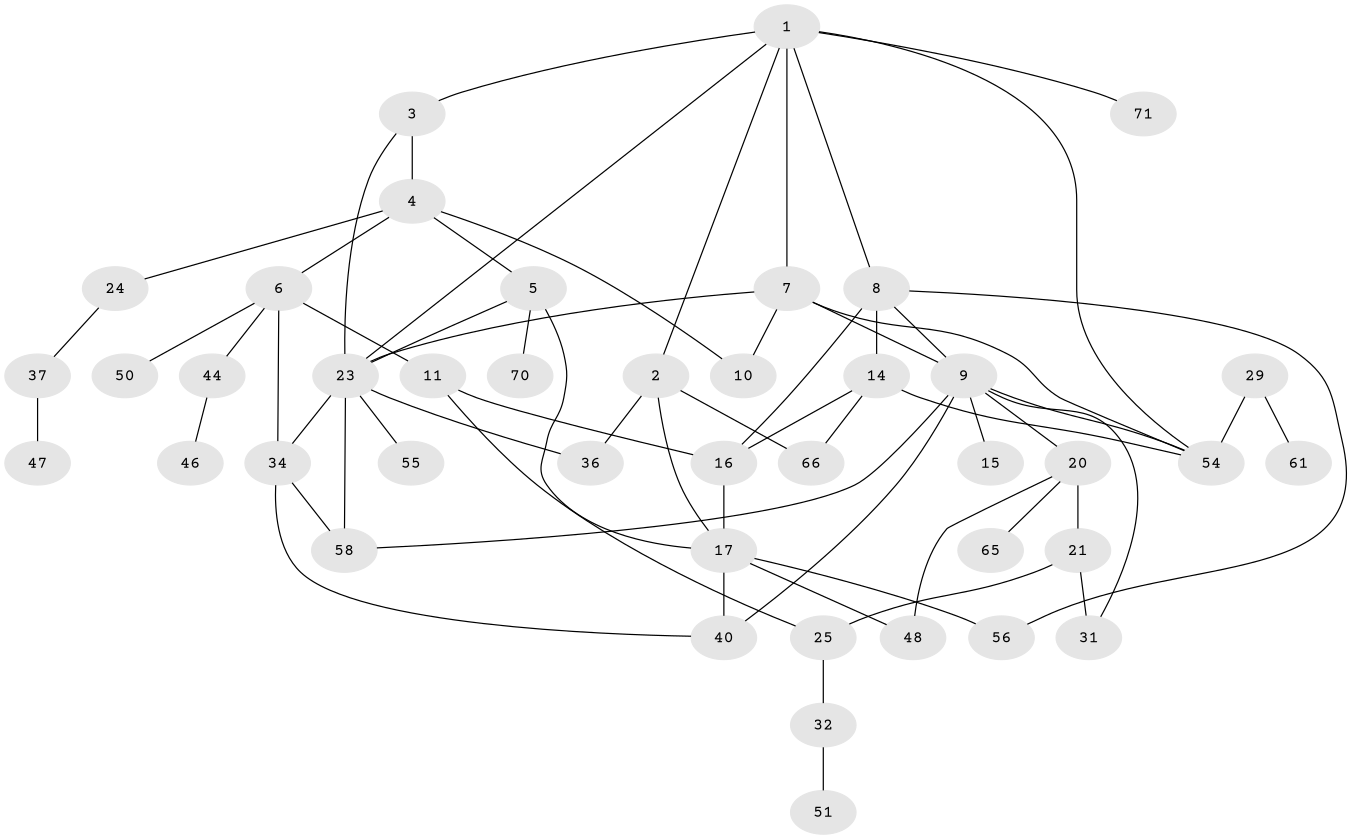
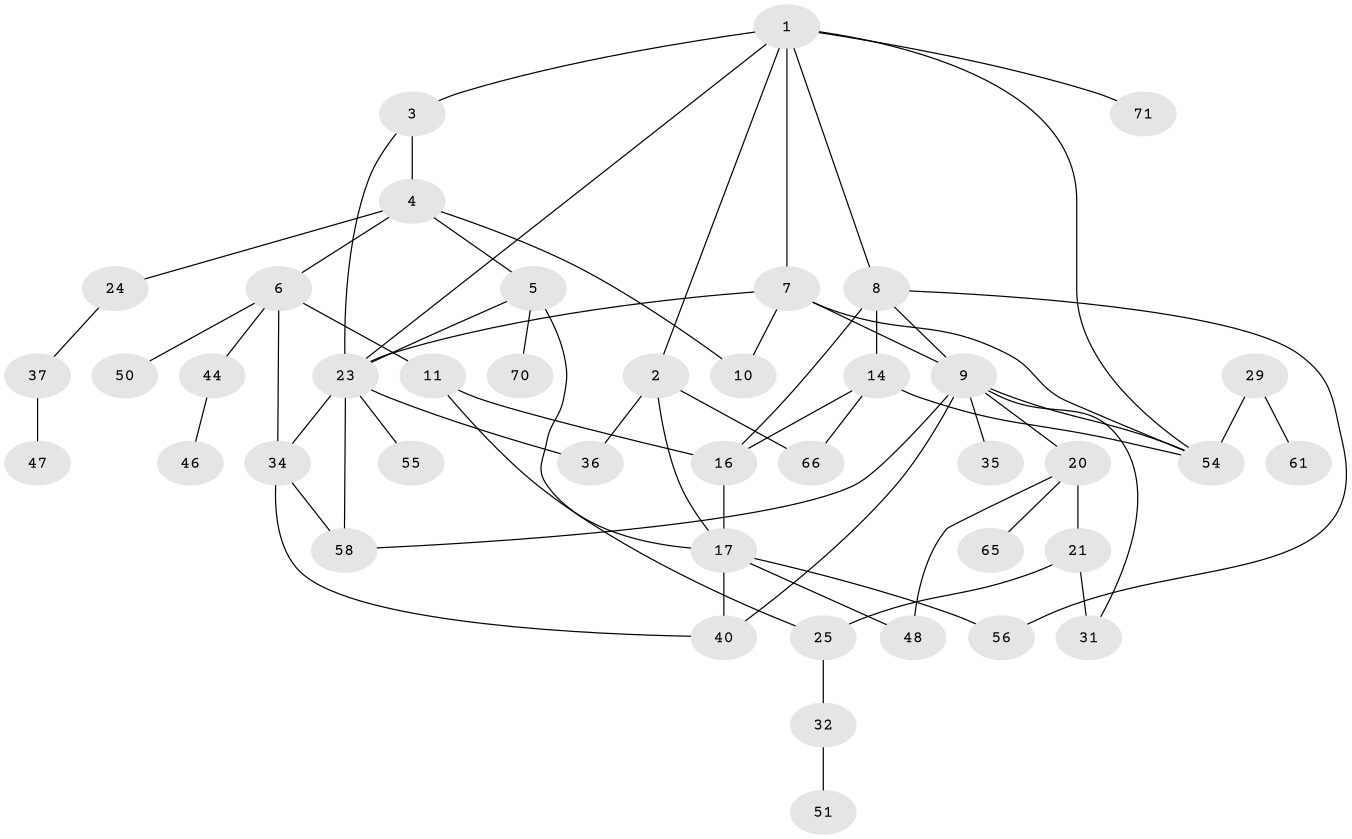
node "15": label "15" -> "35"
